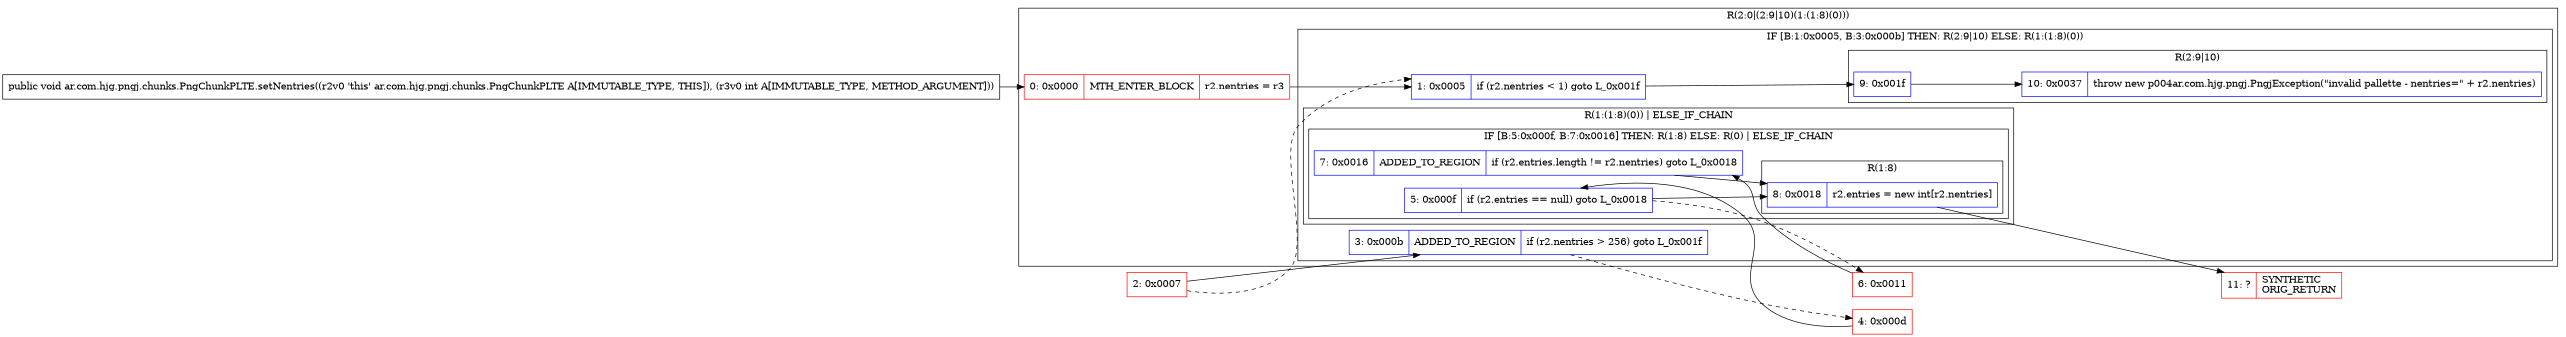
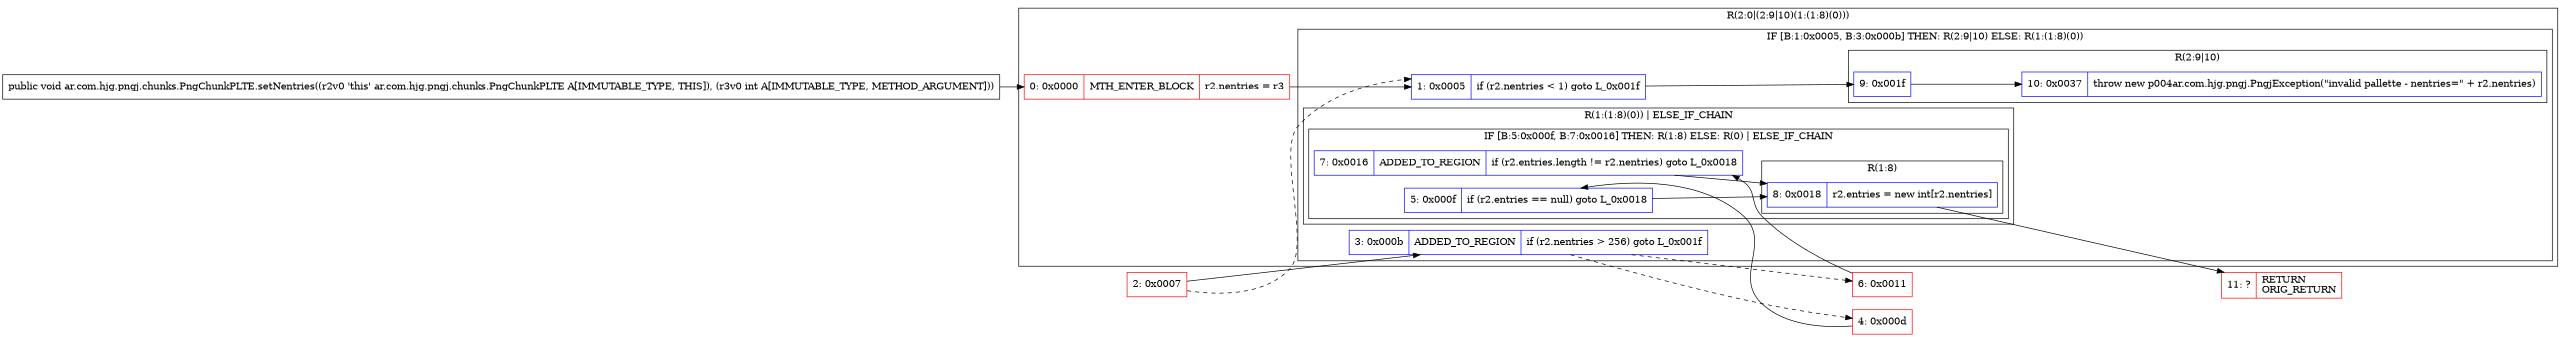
edge "5: 0x000f" -> "6: 0x0011": now "3: 0x000b" -> "6: 0x0011"
node "11: ?": text "SYNTHETIC" -> "RETURN"
